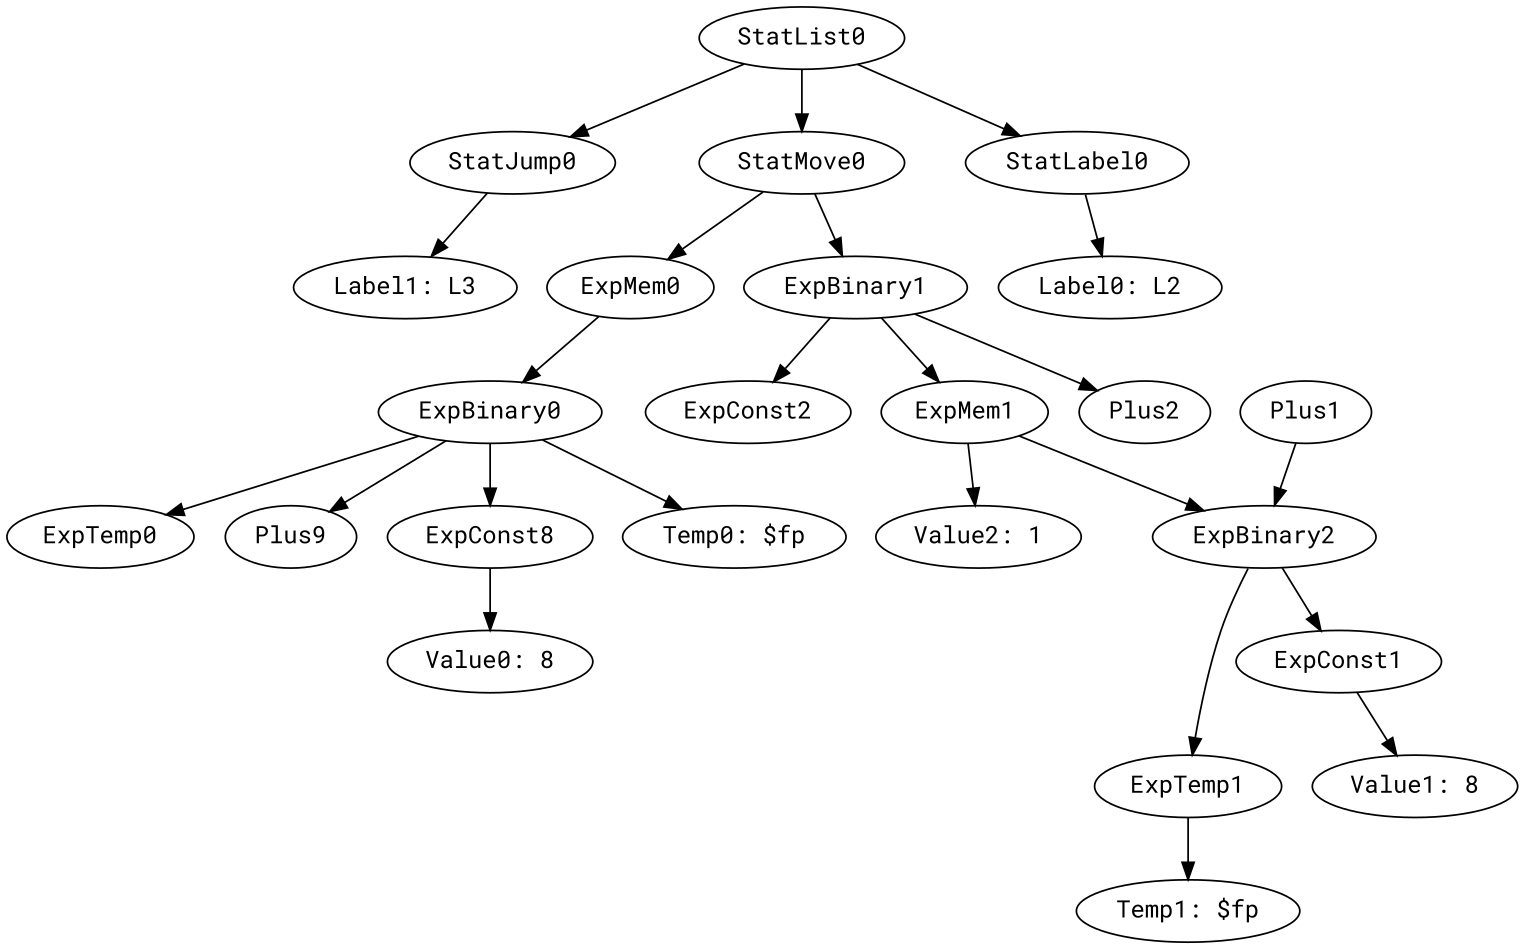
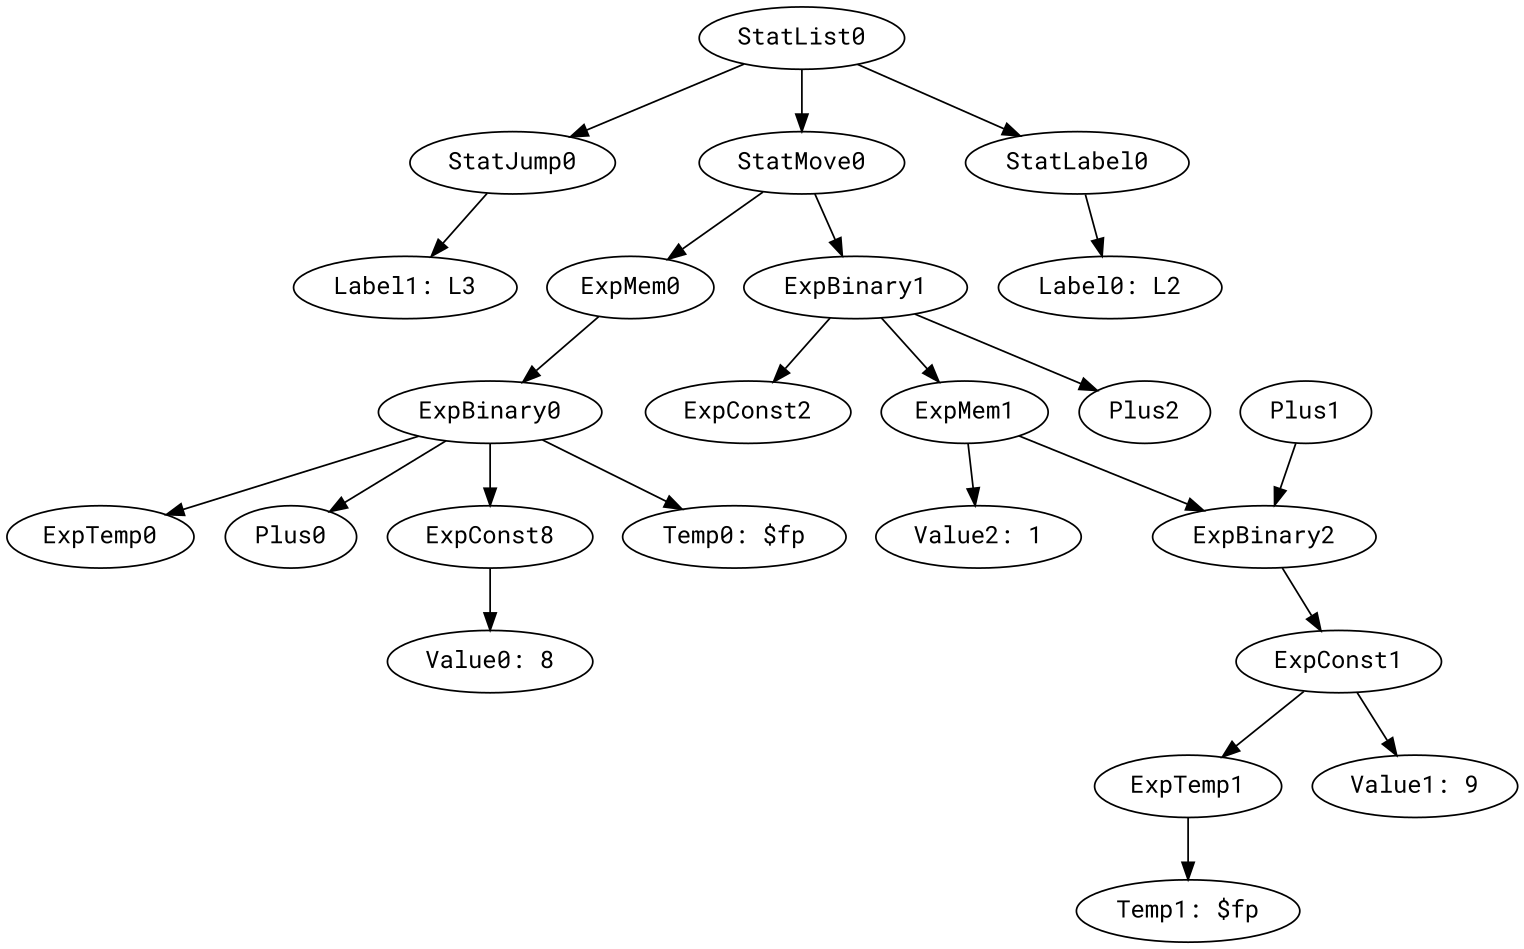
node "Plus9": label "Plus9" -> "Plus0"
edge "ExpBinary2" -> "ExpTemp1": now "ExpConst1" -> "ExpTemp1"
node "Value1: 8": label "Value1: 8" -> "Value1: 9"
